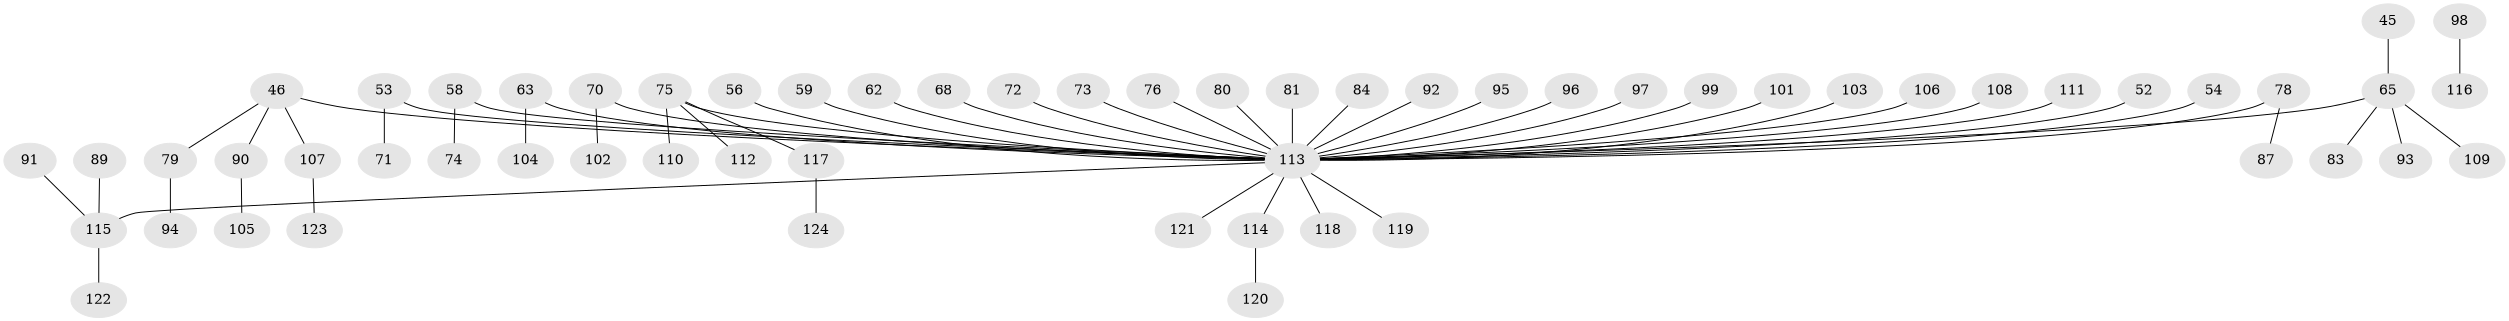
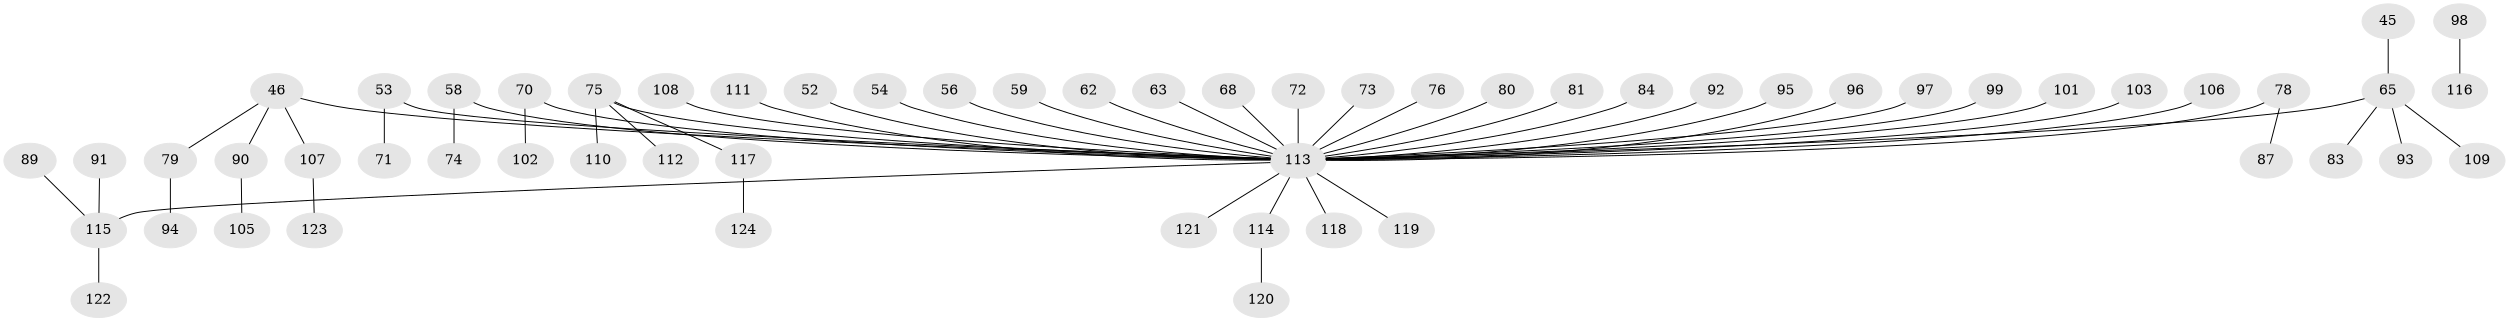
node "104": removed
